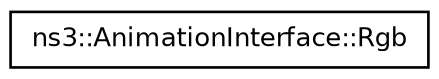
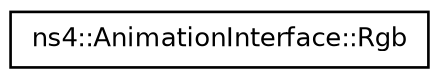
node "ns3::AnimationInterface::Rgb": label "ns3::AnimationInterface::Rgb" -> "ns4::AnimationInterface::Rgb"
